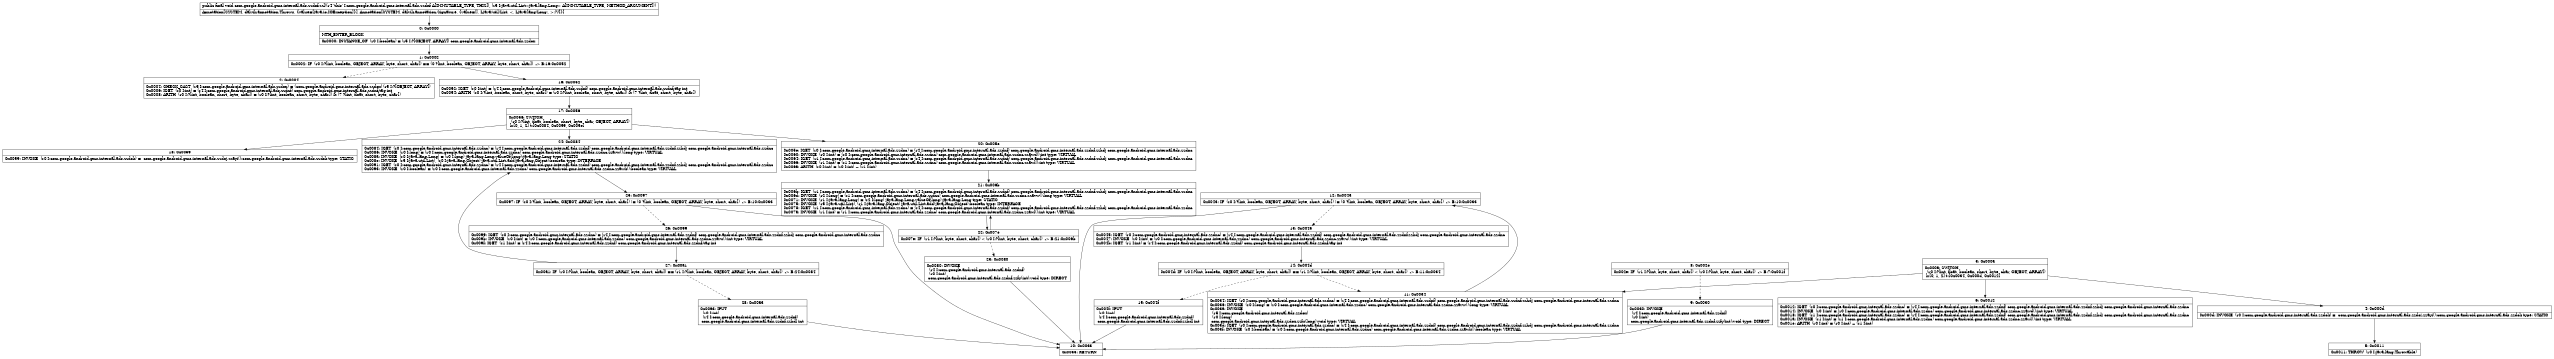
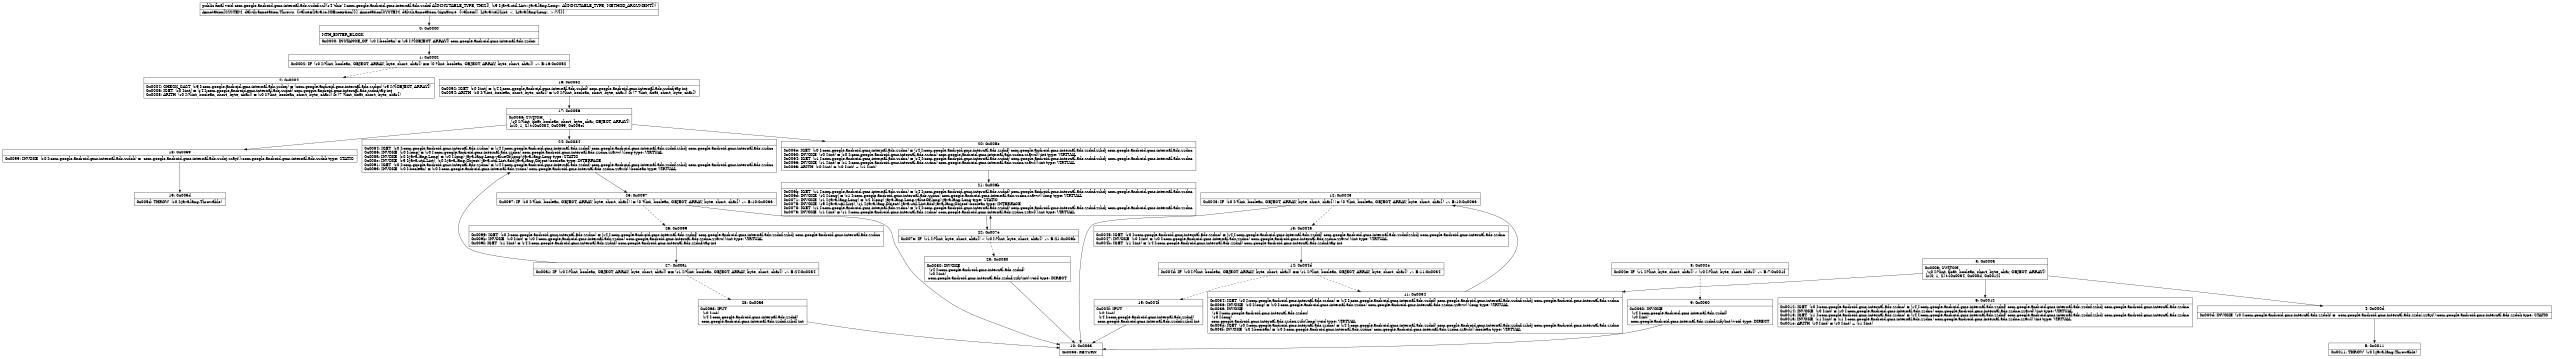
edge "1: 0x0002" -> "16: 0x0052": removed
node "19: 0x005d": added
